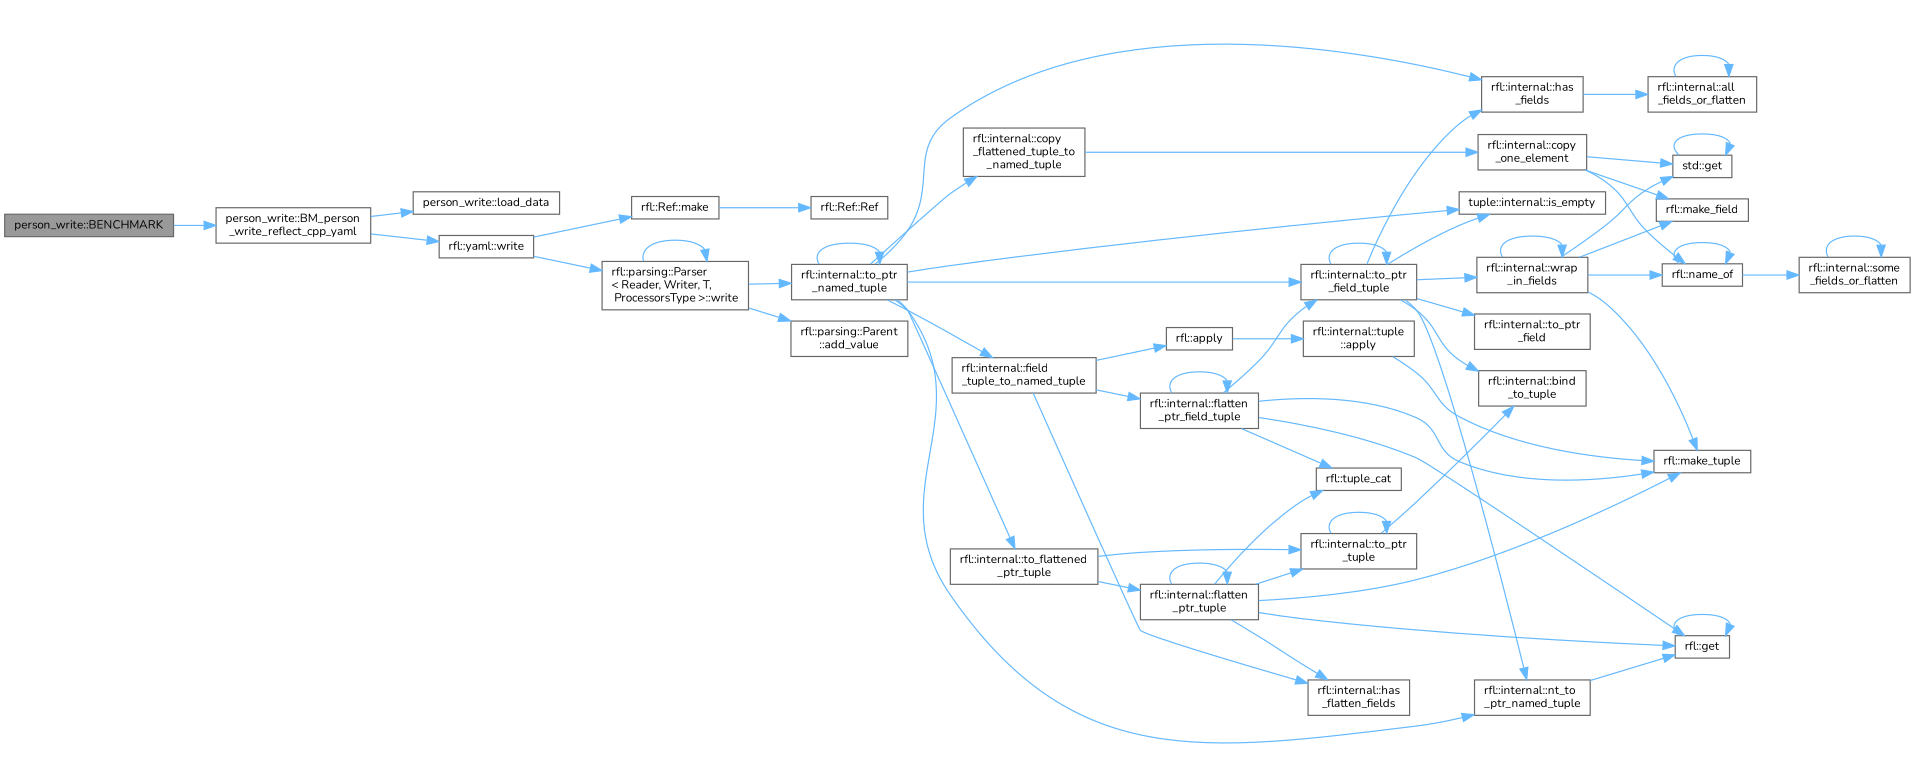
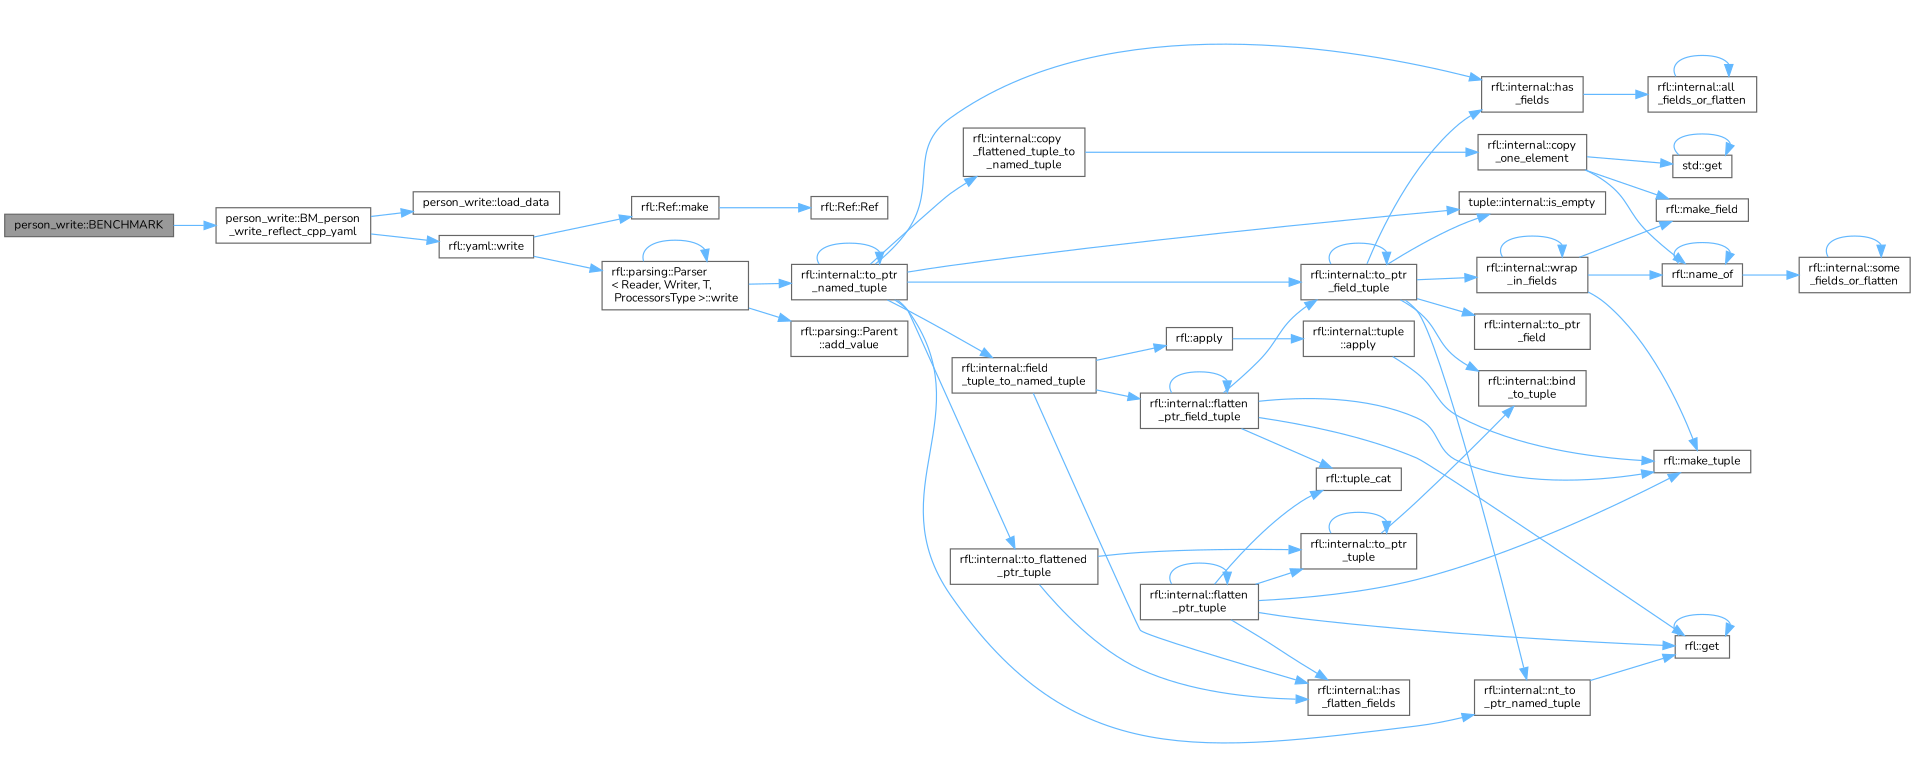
edge "rfl::internal::wrap _in_fields" -> "std::get": removed
edge "rfl::internal::to_flattened _ptr_tuple" -> "rfl::internal::flatten _ptr_tuple": now "rfl::internal::to_flattened _ptr_tuple" -> "rfl::internal::has _flatten_fields"
